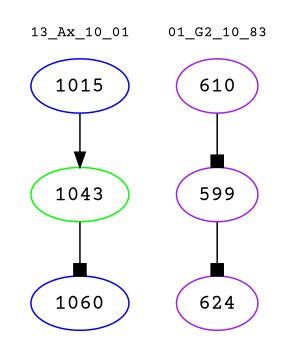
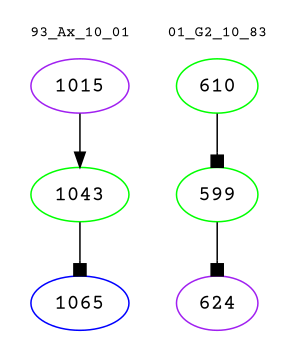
cluster "13_Ax_10_01": label "13_Ax_10_01" -> "93_Ax_10_01"
node "1015": color blue -> purple
node "610": color purple -> green
node "599": color purple -> green
node "1060": label "1060" -> "1065"
